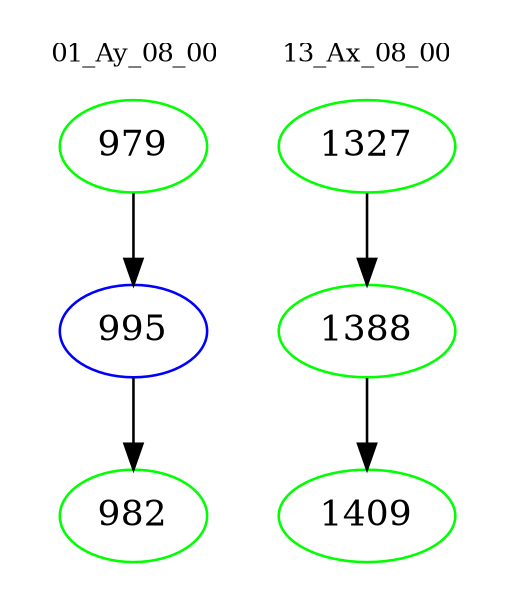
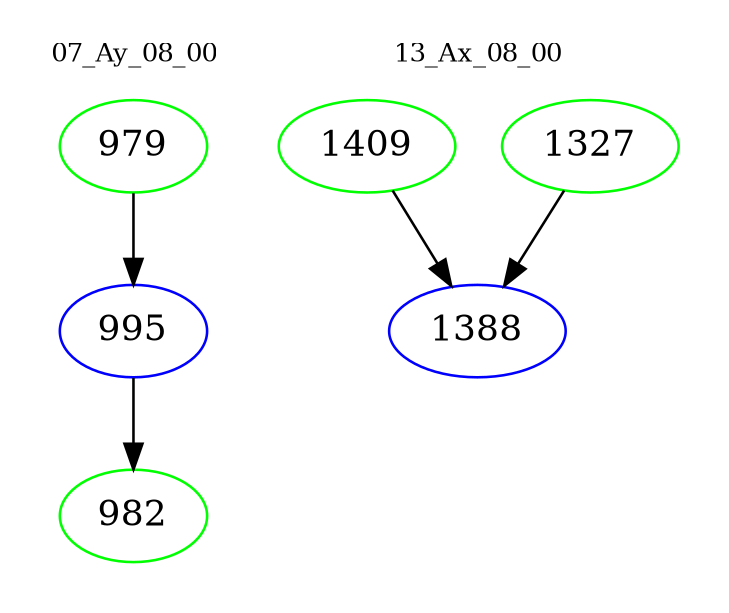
cluster "01_Ay_08_00": label "01_Ay_08_00" -> "07_Ay_08_00"
node "1388": color green -> blue
edge "1388" -> "1409": reversed
